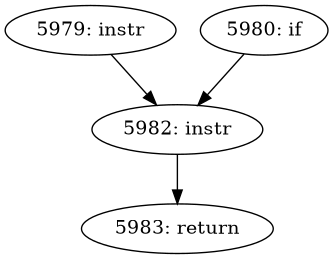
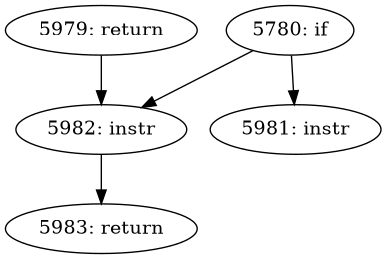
node "5979: instr": label "5979: instr" -> "5979: return"
node "5980: if": label "5980: if" -> "5780: if"
node "5981: instr": added
